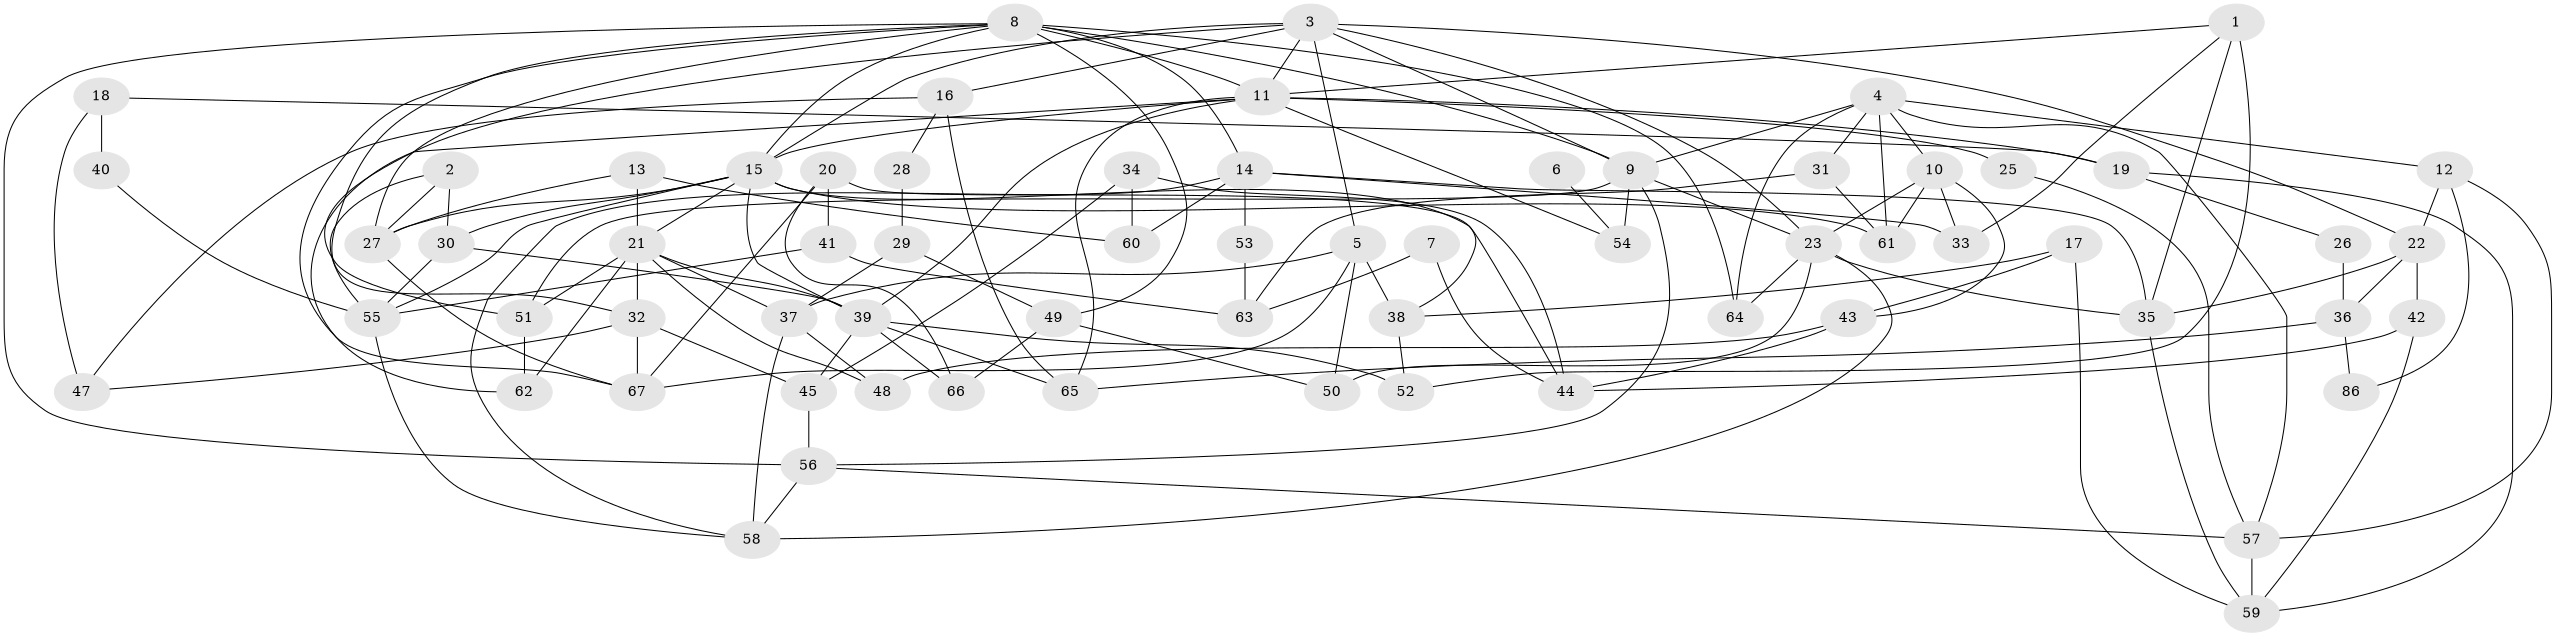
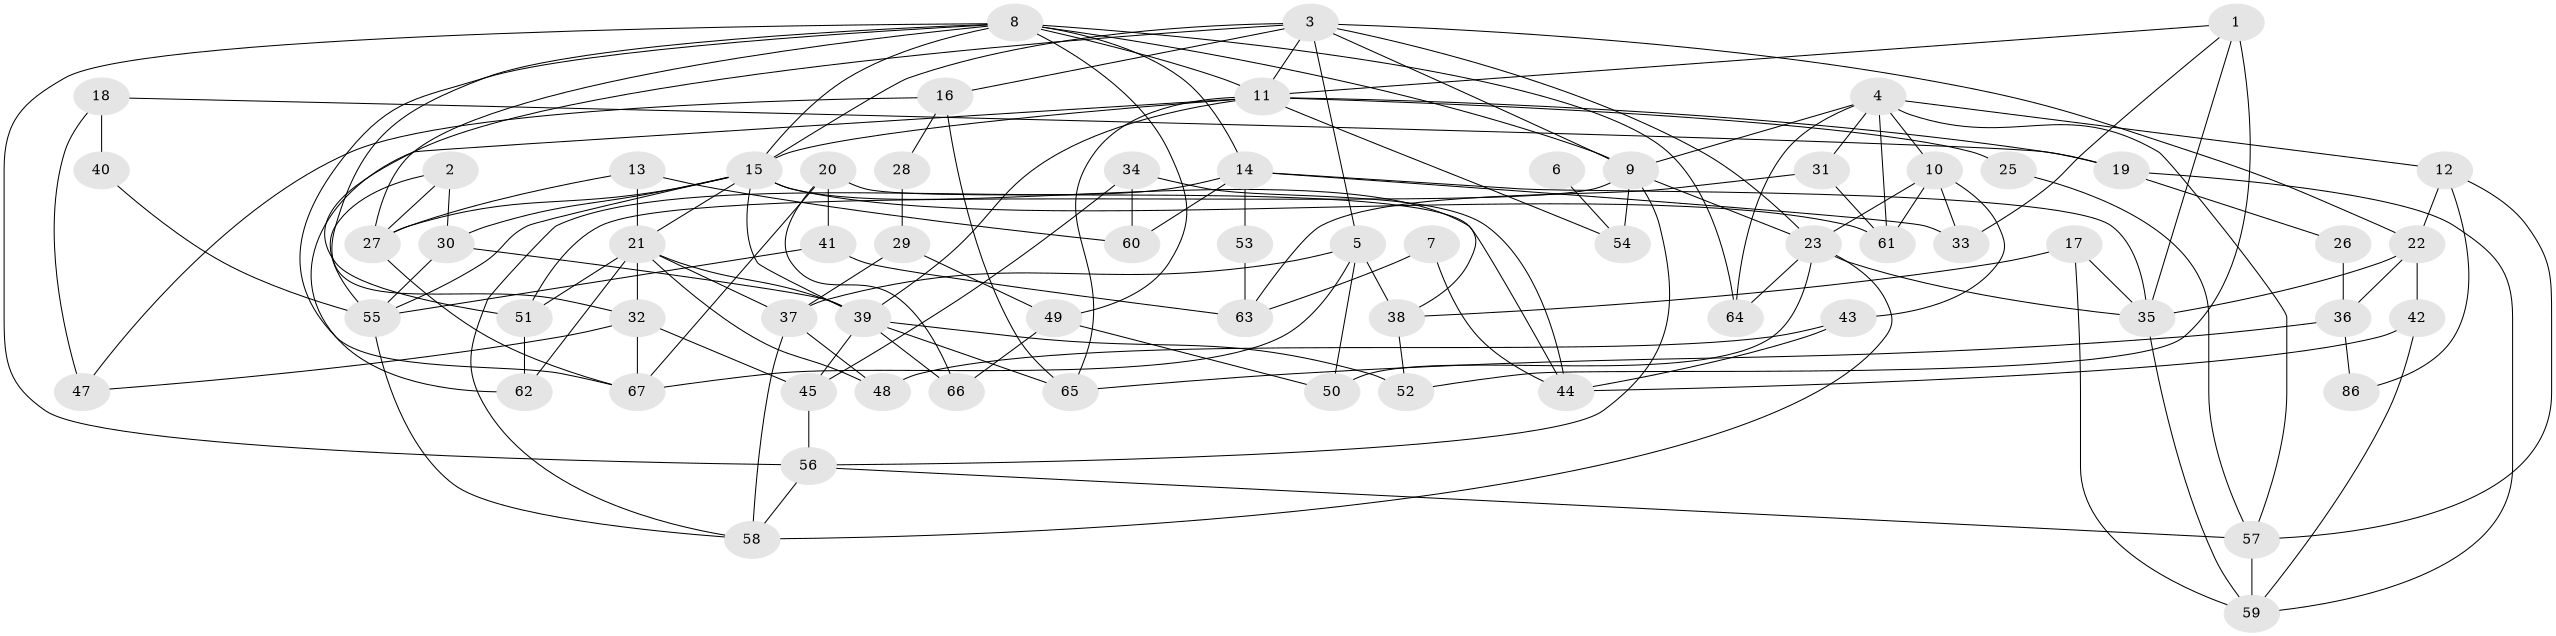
edge "17" -- "43": now "17" -- "35"
